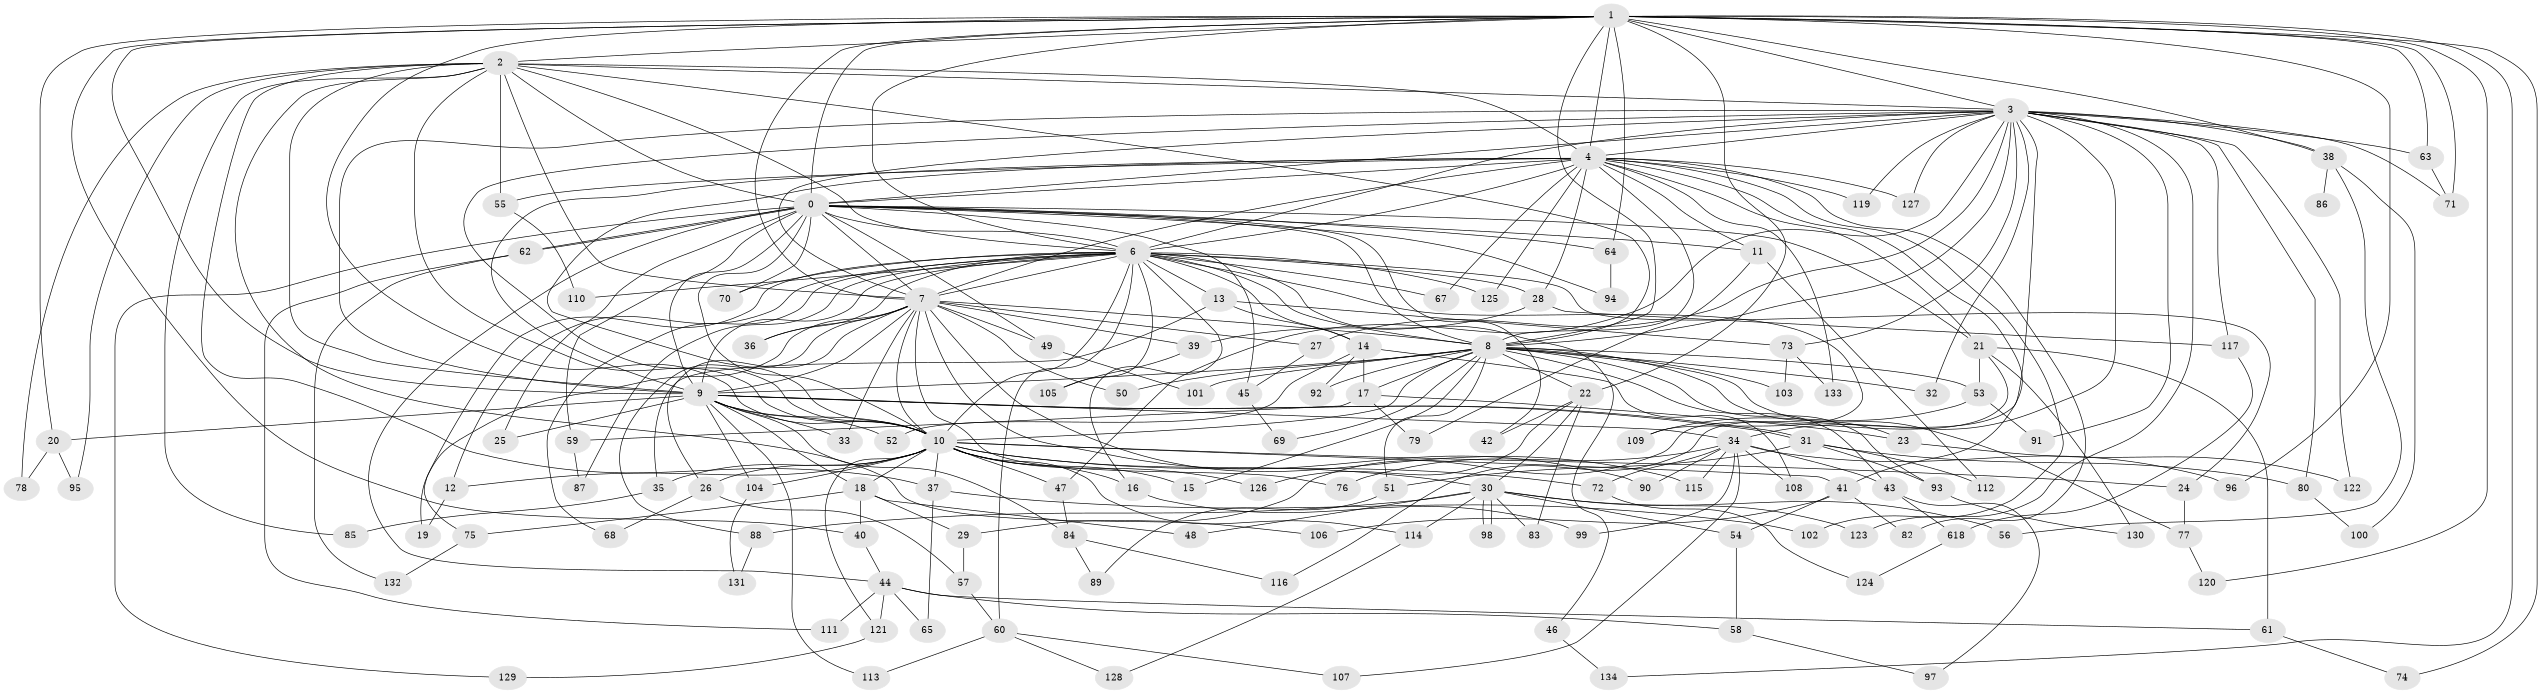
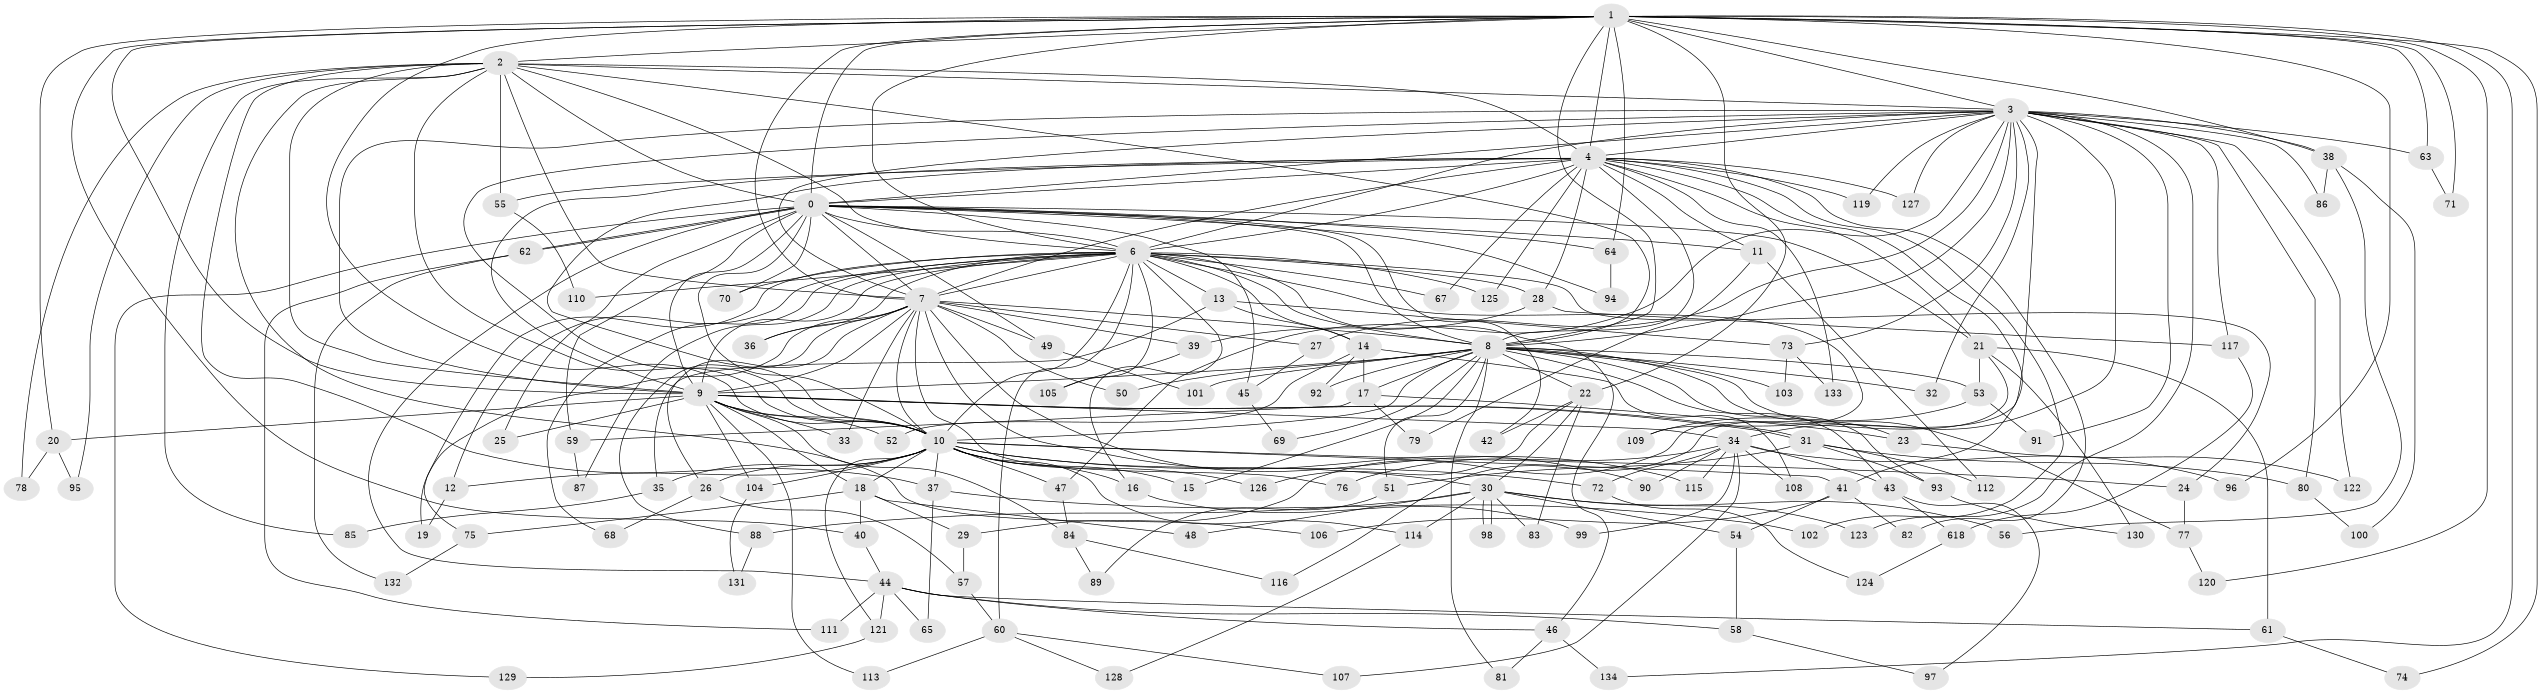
edge "3" -- "71": now "3" -- "86"
edge "44" -- "46": added
node "81": added
